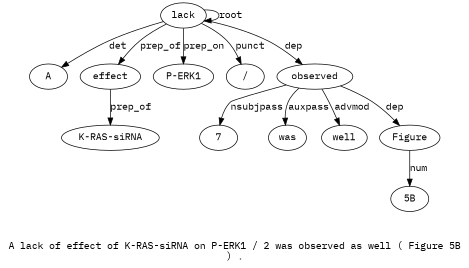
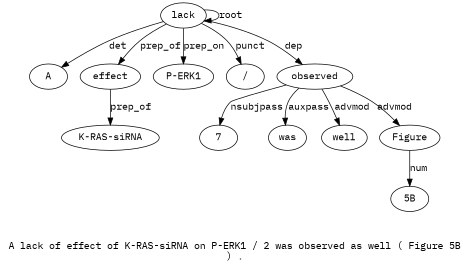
edge "observed" -> "Figure": label "dep" -> "advmod"
